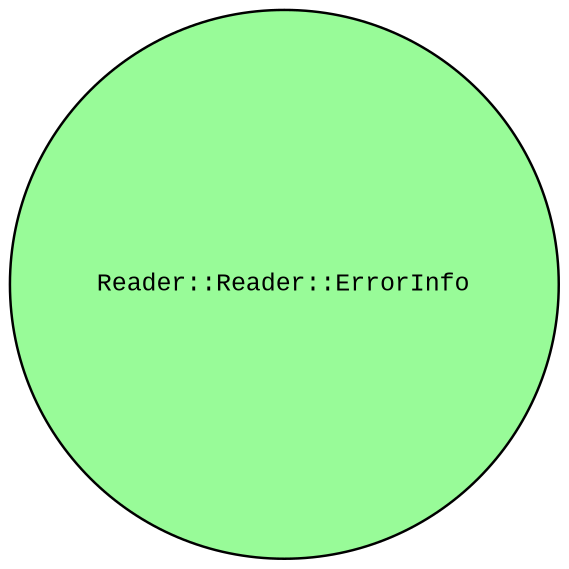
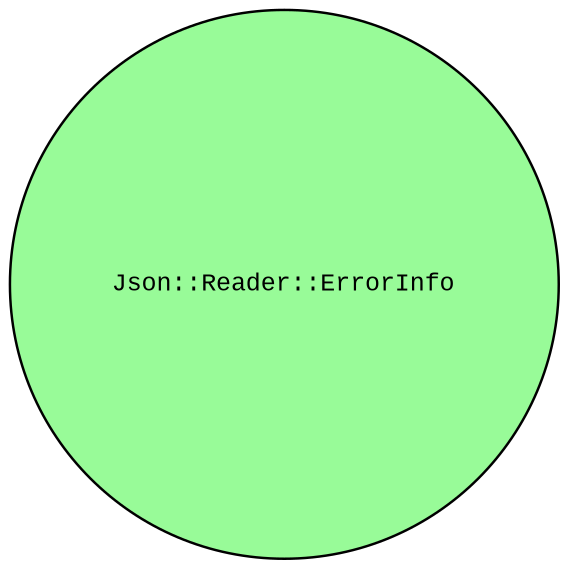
node "Reader::Reader::ErrorInfo": label "Reader::Reader::ErrorInfo" -> "Json::Reader::ErrorInfo"
